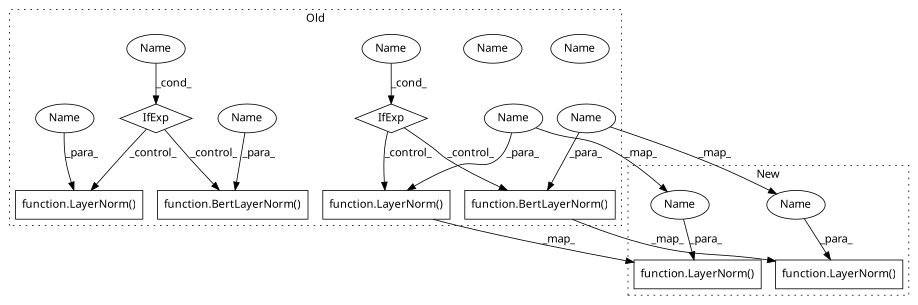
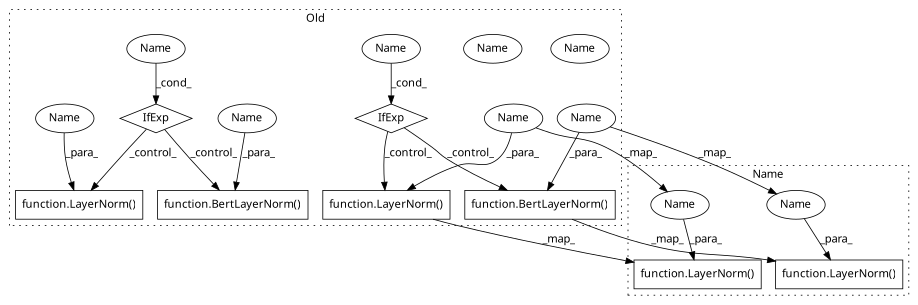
cluster "New": label "New" -> "Name"
